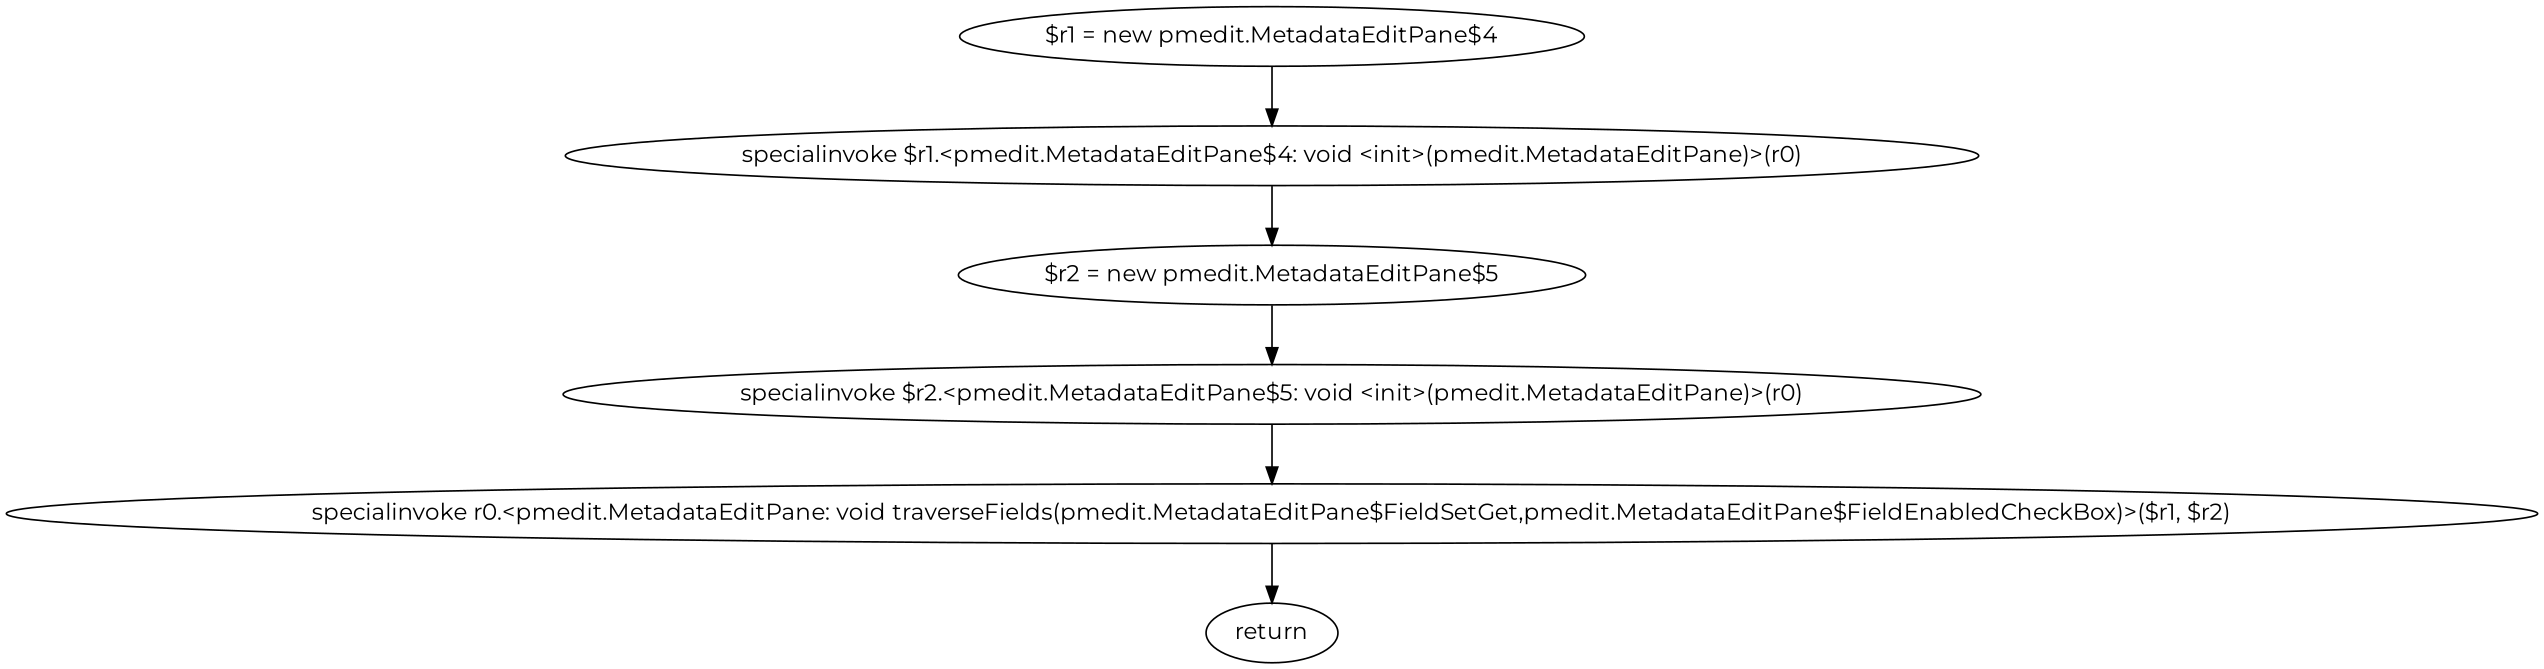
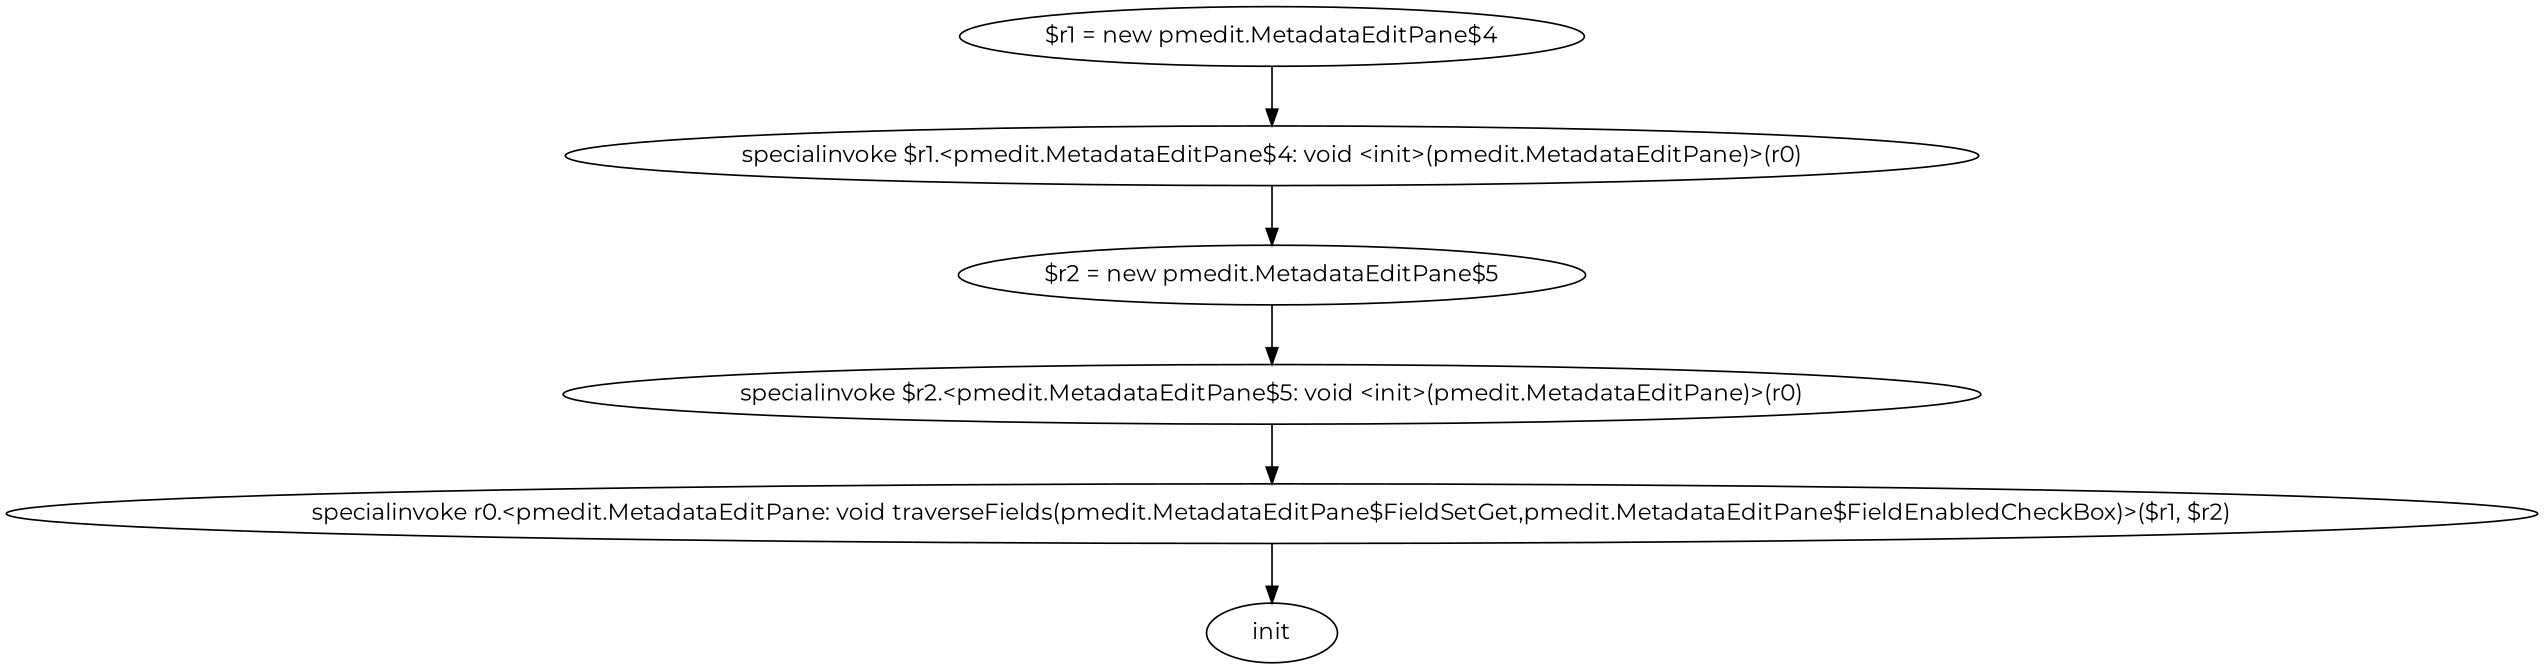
node "return": label "return" -> "init"
